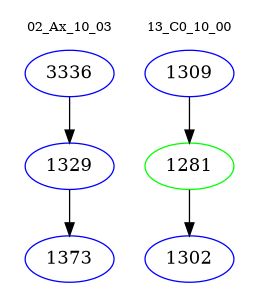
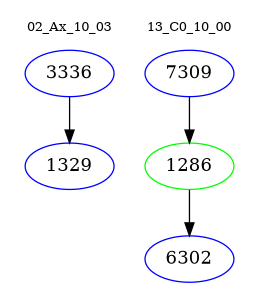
node "1309": label "1309" -> "7309"
node "1281": label "1281" -> "1286"
node "1373": removed
node "1302": label "1302" -> "6302"
